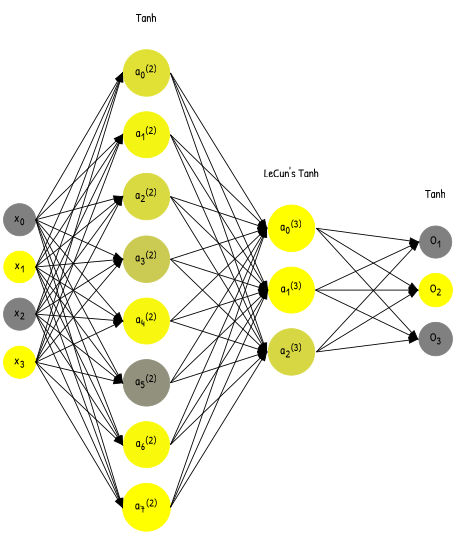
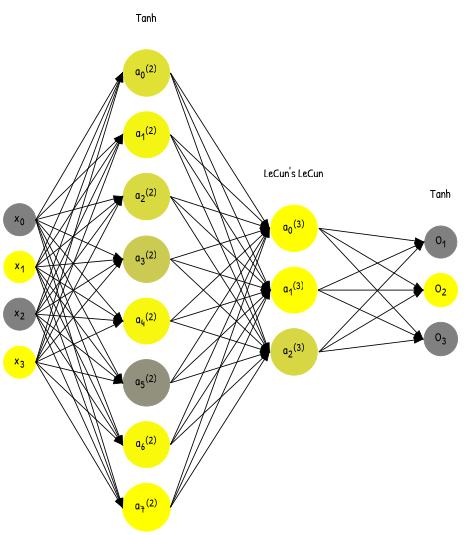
node "LeCun's Tanh": label "LeCun's Tanh" -> "LeCun's LeCun"
